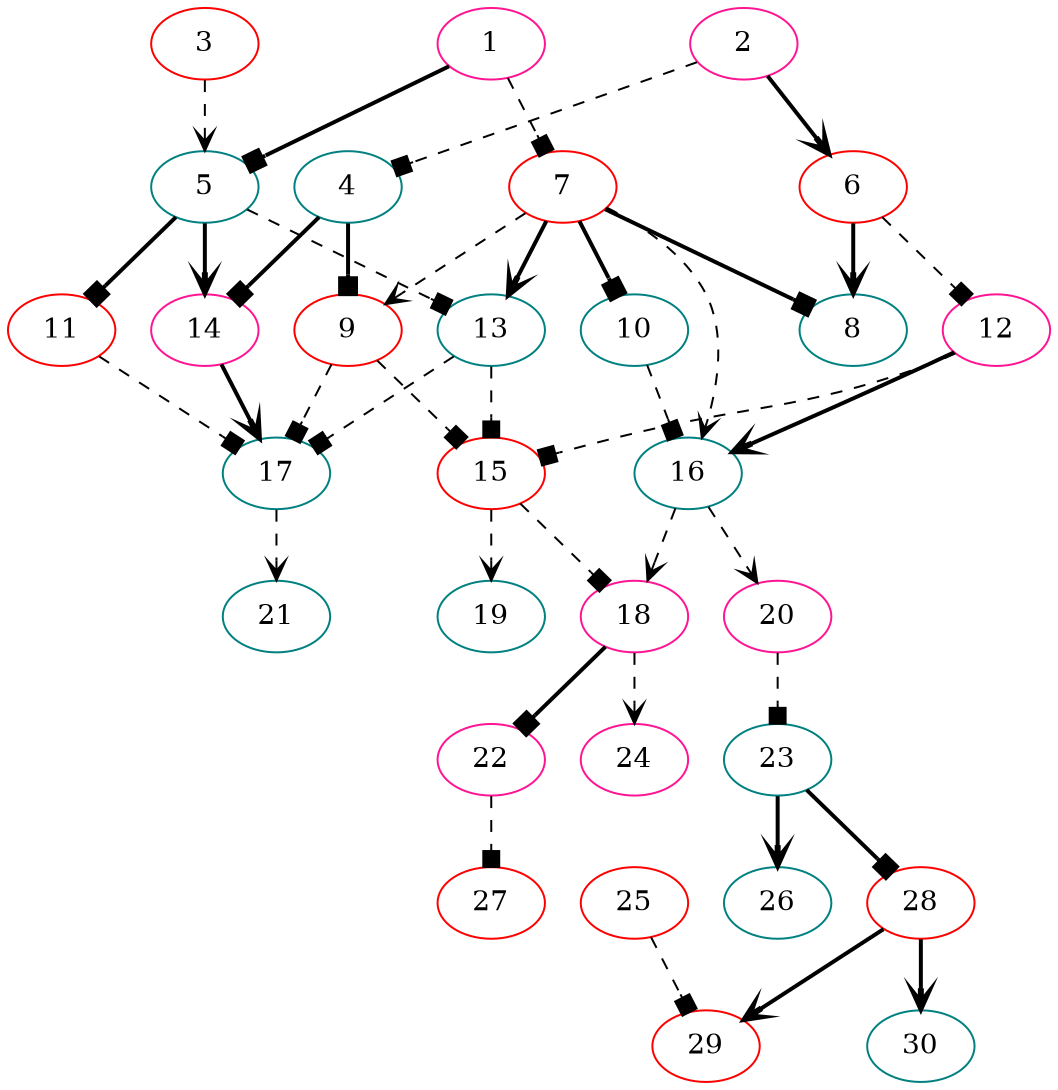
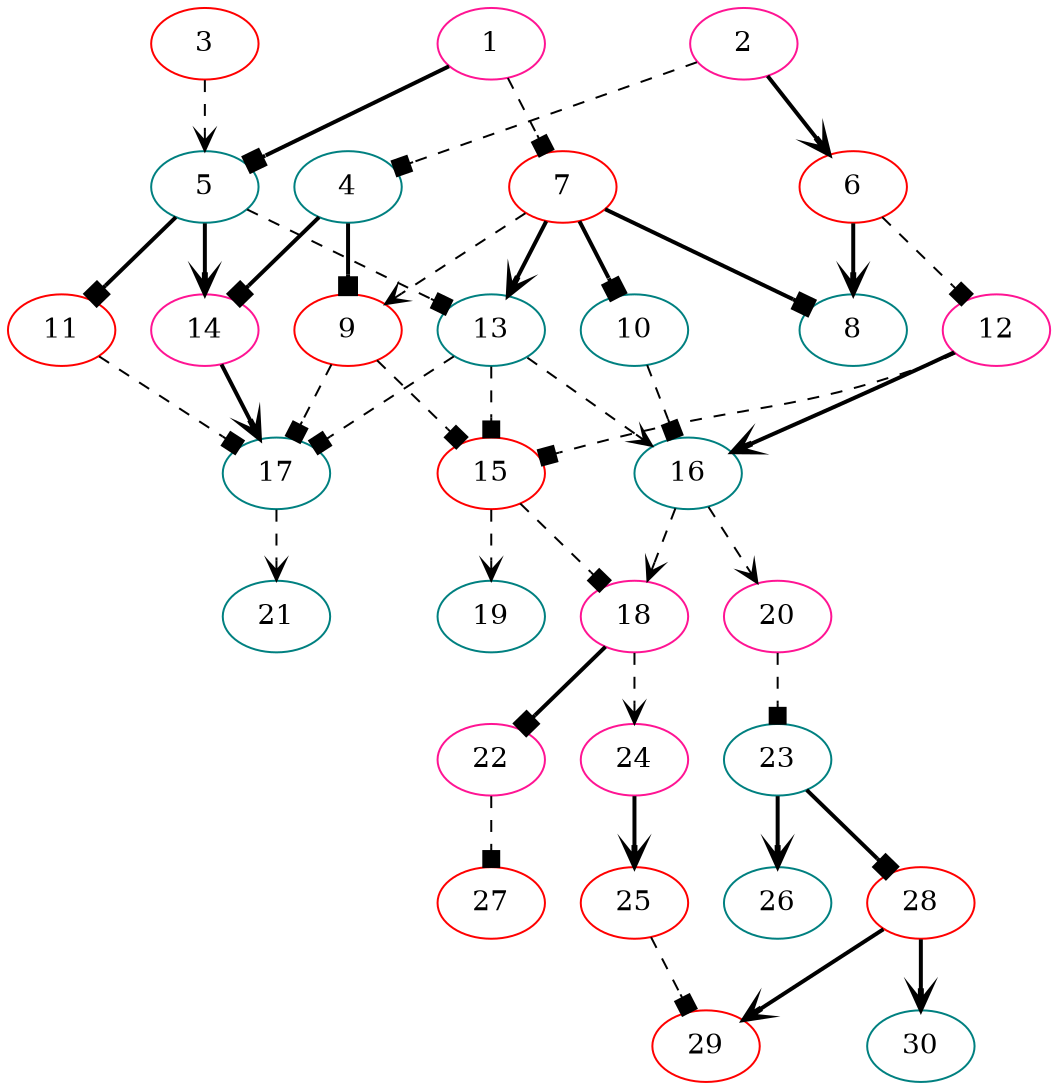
edge "7" -> "16": now "13" -> "16"
edge "24" -> "25": added
